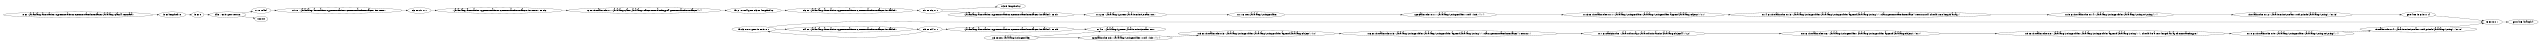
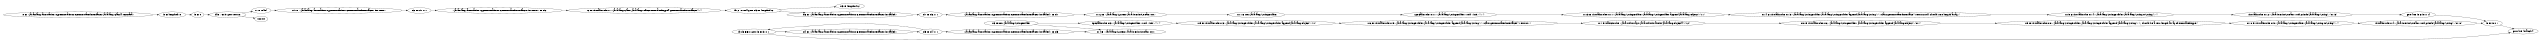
edge "$i7 = $i6 + 1" -> "$i3 = lengthof r2": now "if r2 != null goto $i3 = lengthof r2" -> "$i3 = lengthof r2"
edge "if $i3 == 0 goto i8 = i8 + 1" -> "i8 = i8 + 1": now "if $i3 == 0 goto i8 = i8 + 1" -> "goto [?= (branch)]"
